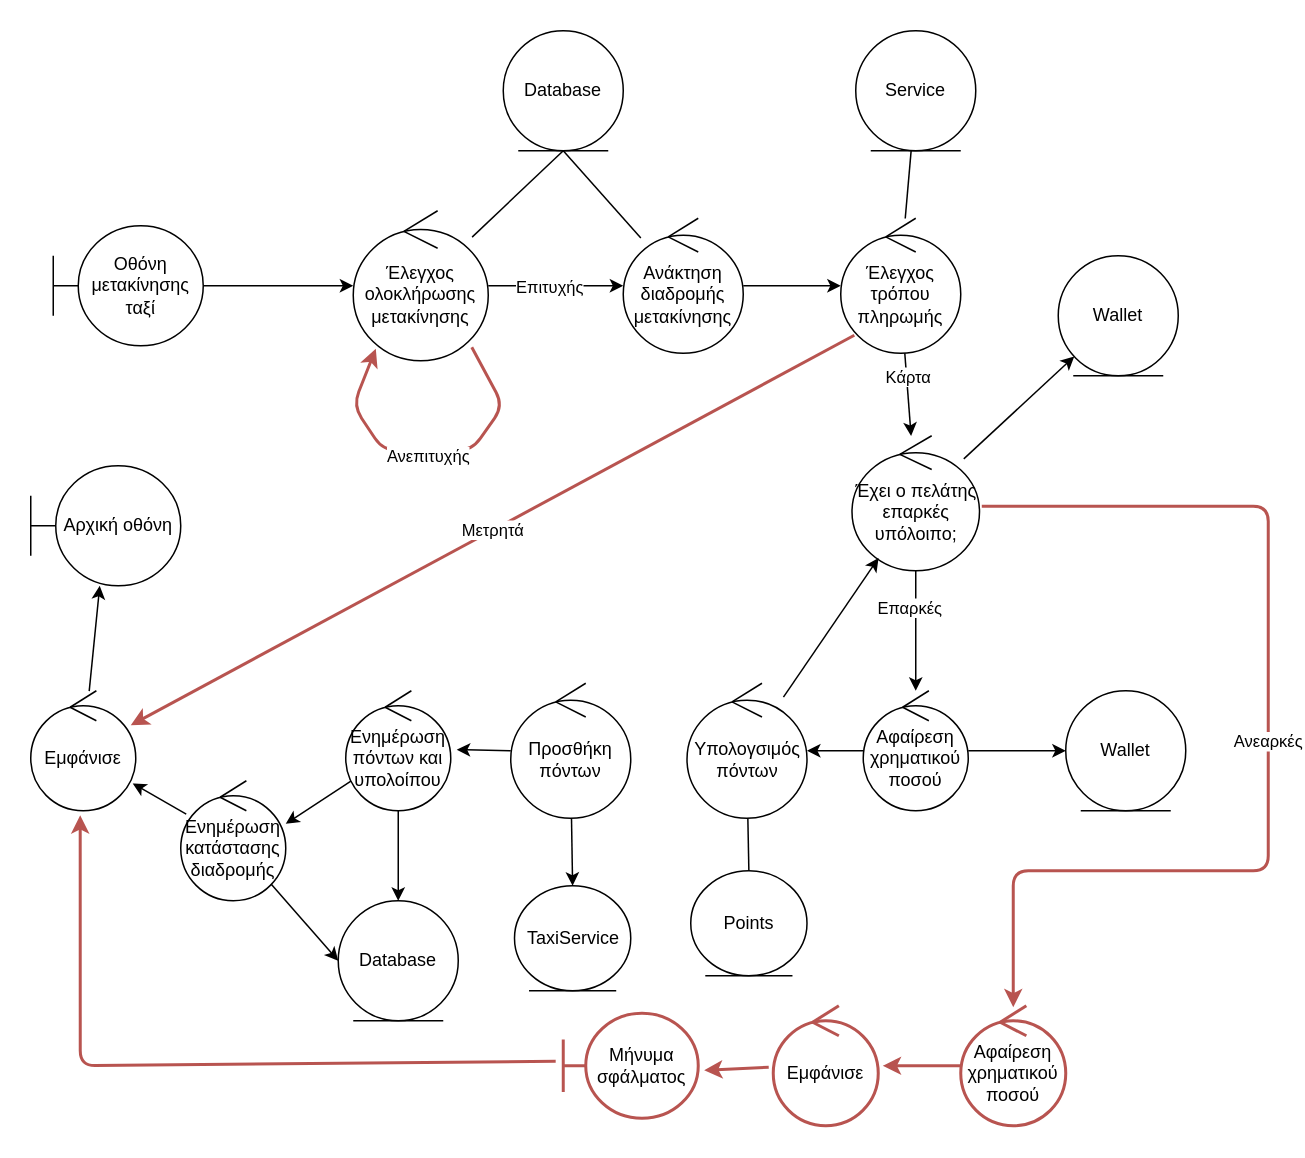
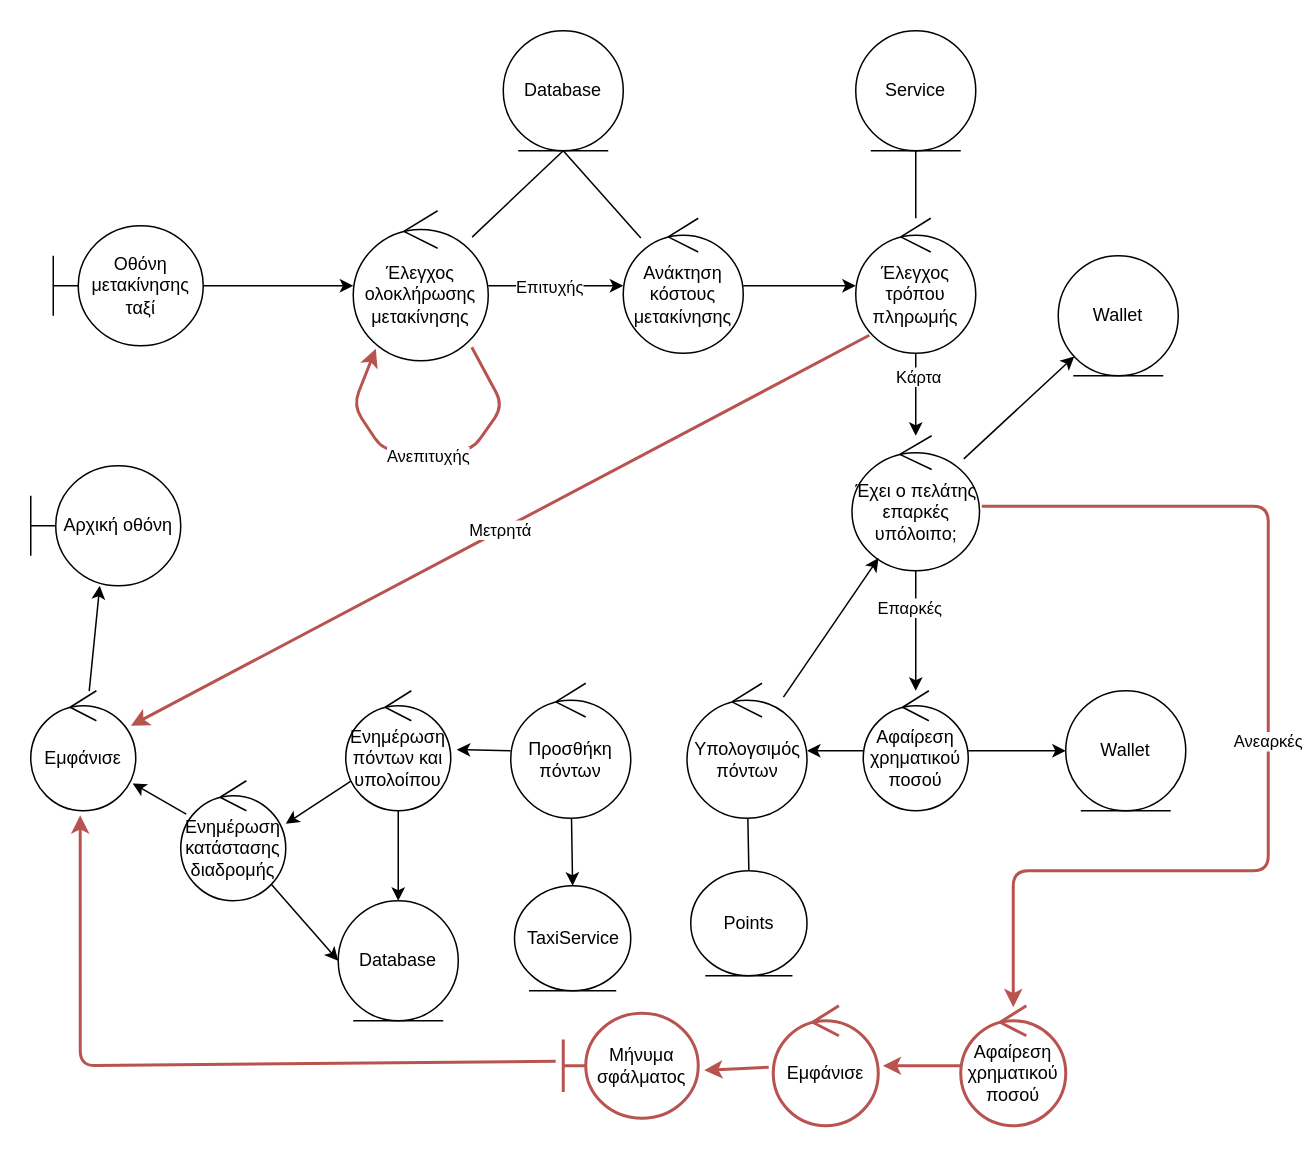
node "Έλεγχος τρόπου πληρωμής": moved (901, 286) -> (916, 286)
node "Ανάκτηση διαδρομής μετακίνησης": label "Ανάκτηση διαδρομής μετακίνησης" -> "Ανάκτηση κόστους μετακίνησης"
